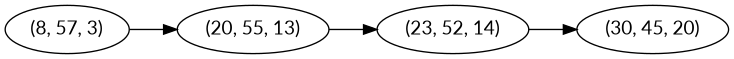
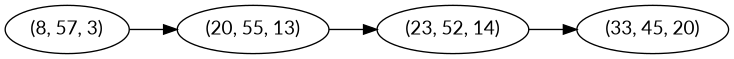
node "(30, 45, 20)": label "(30, 45, 20)" -> "(33, 45, 20)"
